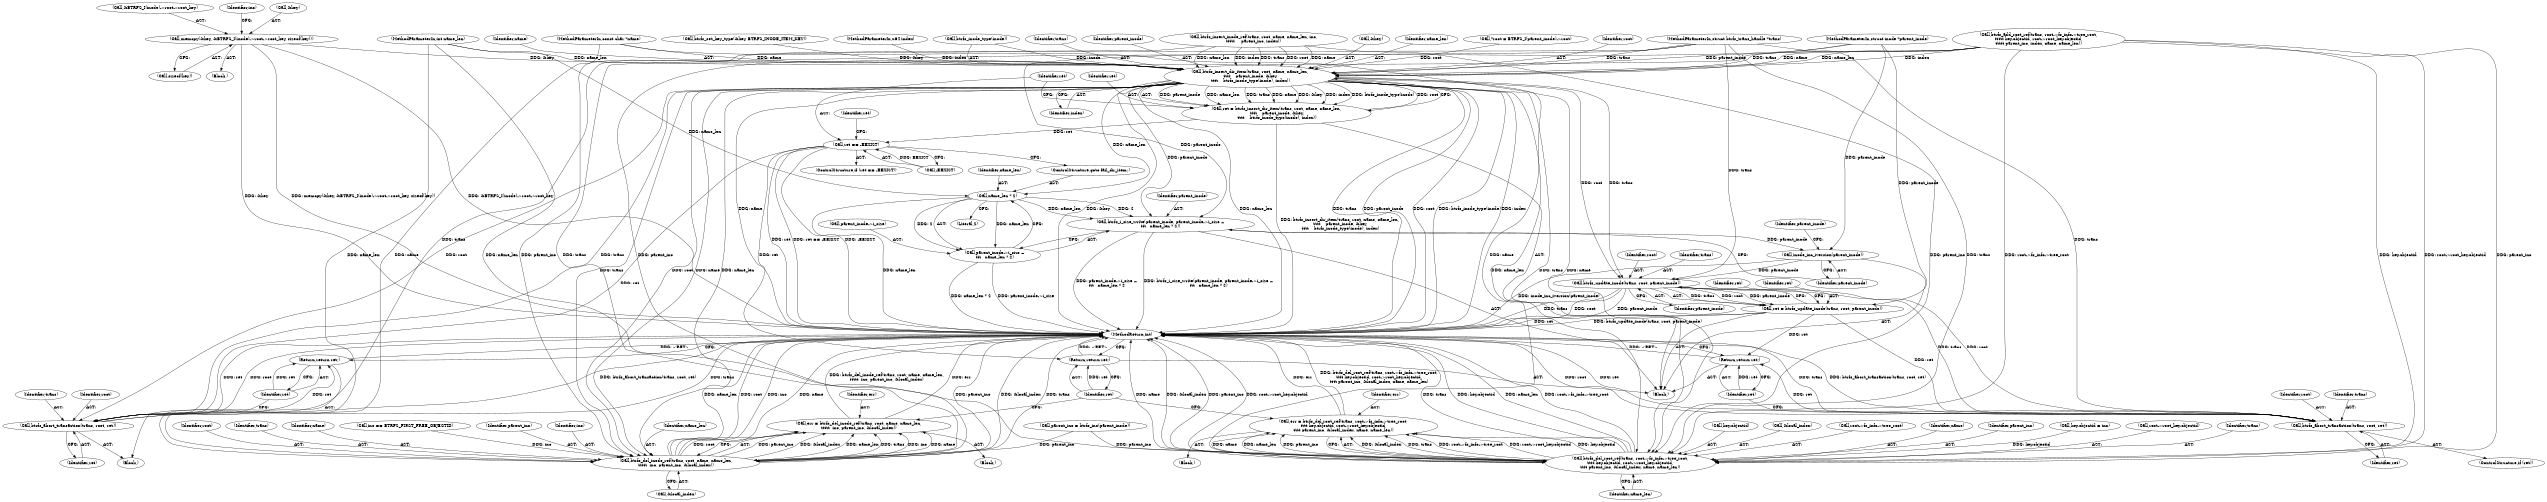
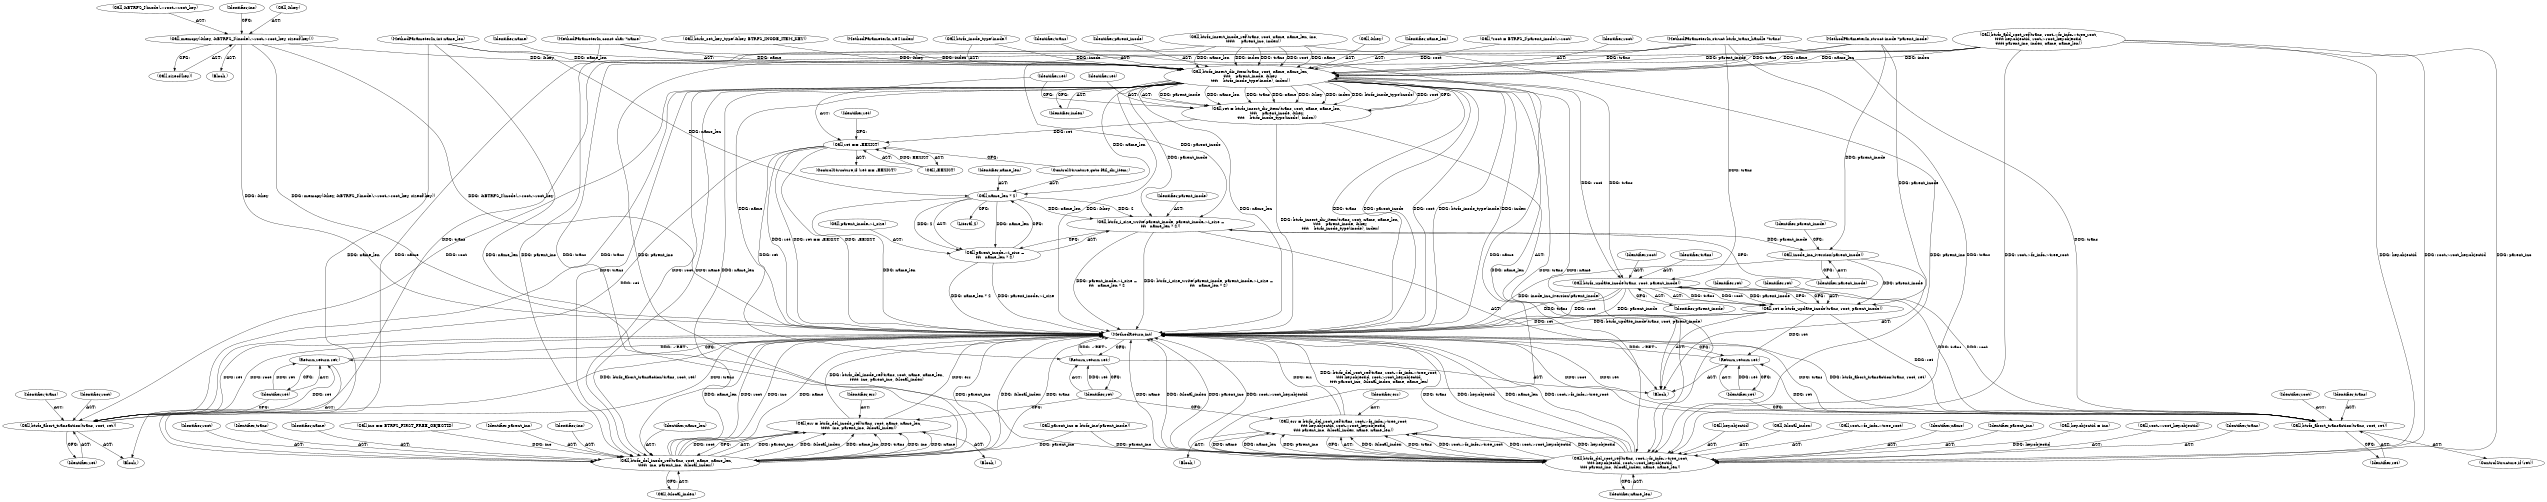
edge "(Call,ret == -EEXIST)" -> "(ControlStructure,goto fail_dir_item;)": reversed
edge "(Call,ret == -EEXIST)" -> "(Call,-EEXIST)": label "CFG: " -> "AST: "
edge "(Call,inode_inc_iversion(parent_inode))" -> "(Call,btrfs_update_inode(trans, root, parent_inode))": now "(Call,inode_inc_iversion(parent_inode))" -> "(Call,ret = btrfs_update_inode(trans, root, parent_inode))"
